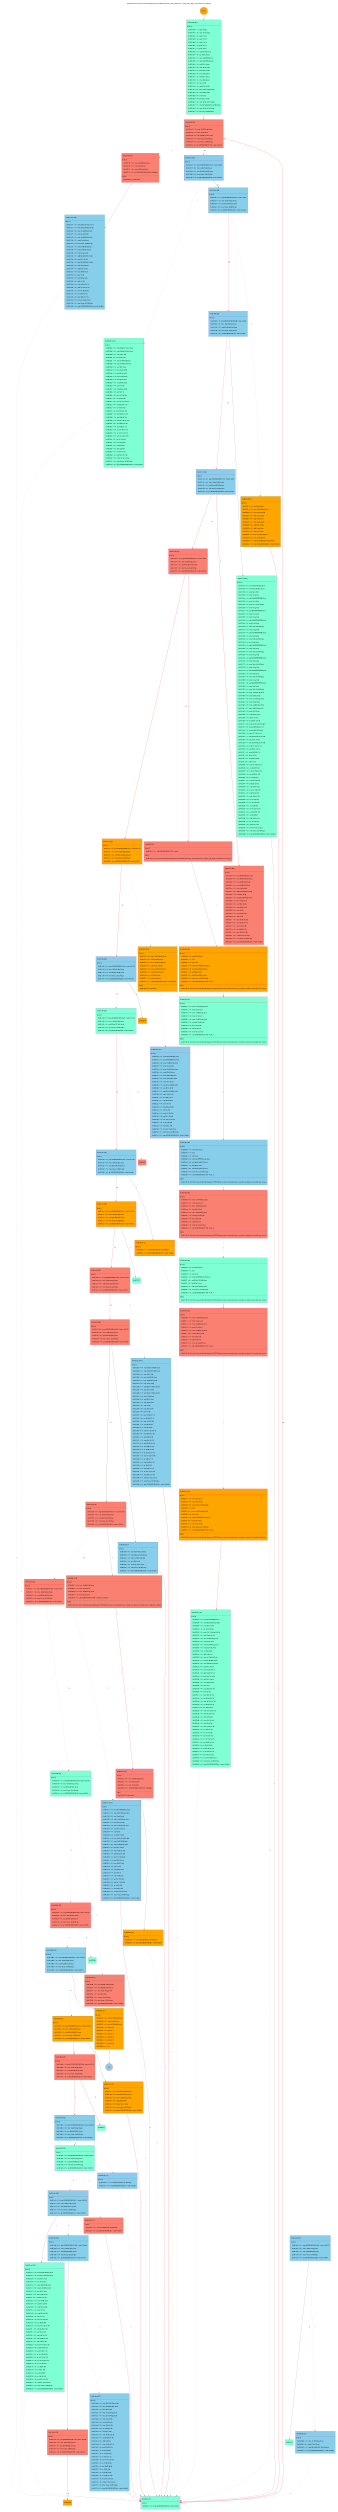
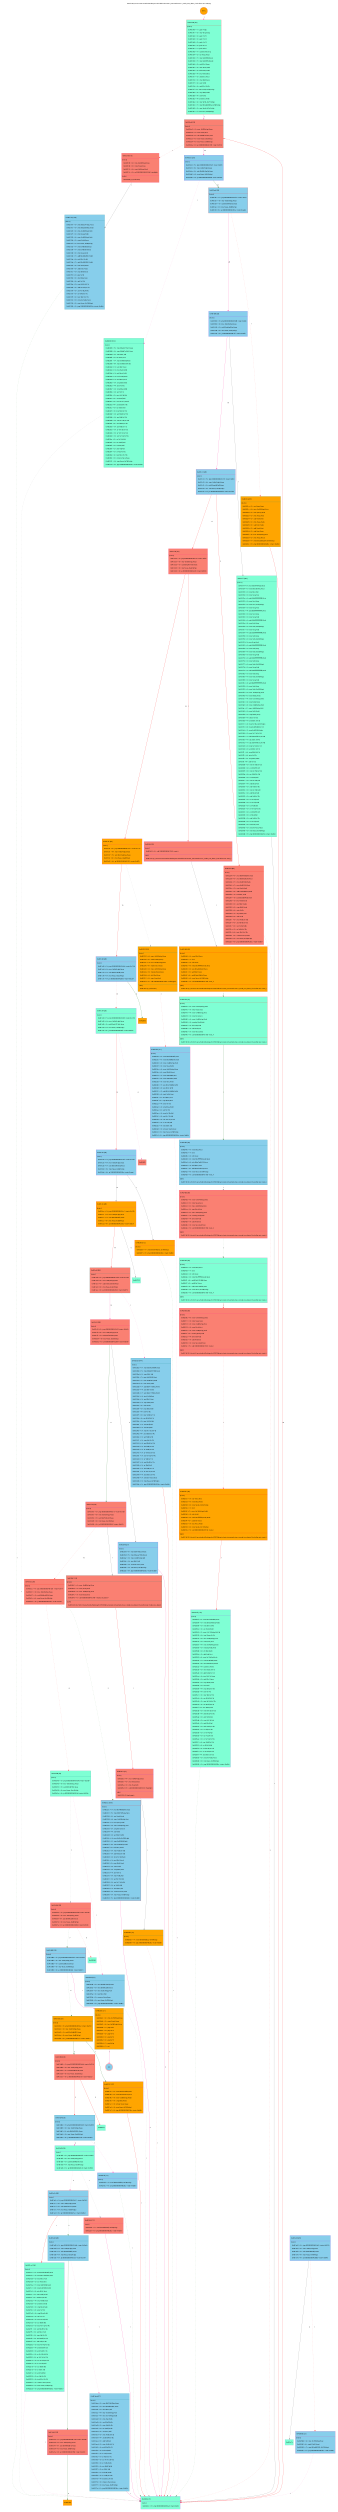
node "0x40204d [27]": fillcolor salmon -> skyblue
